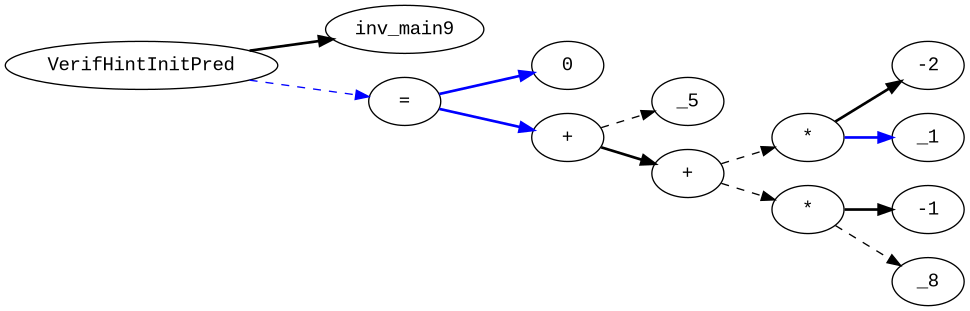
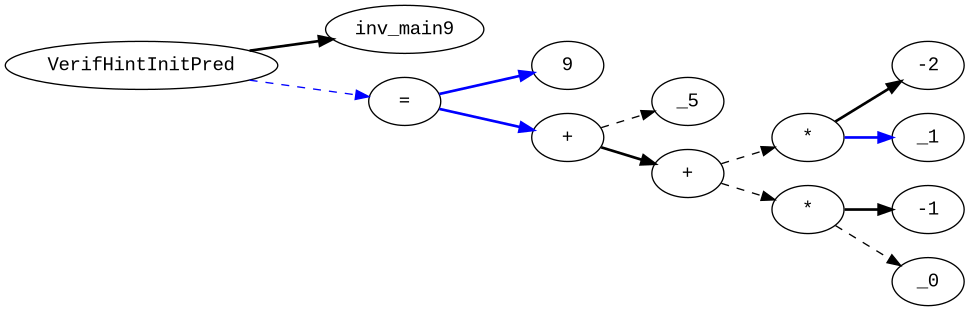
node "0": label "0" -> "9"
node "_8": label "_8" -> "_0"
